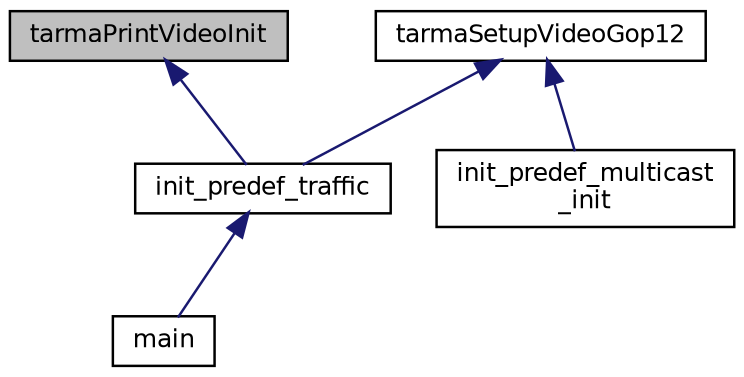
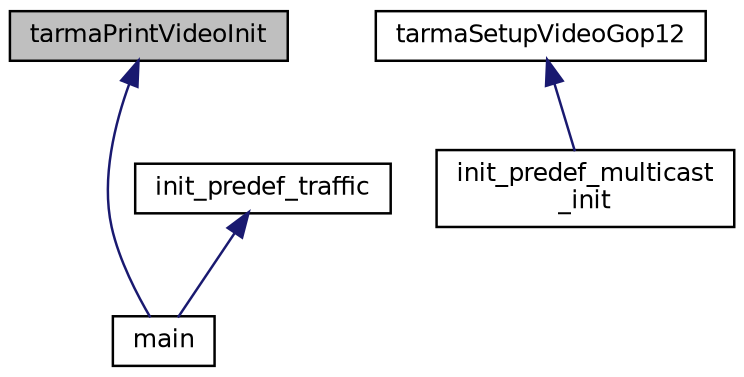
edge "init_predef_traffic" -> "tarmaSetupVideoGop12": removed
edge "init_predef_traffic" -> "tarmaPrintVideoInit": now "main" -> "tarmaPrintVideoInit"
